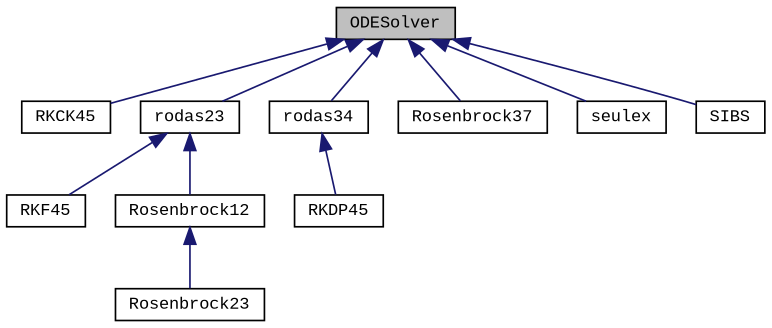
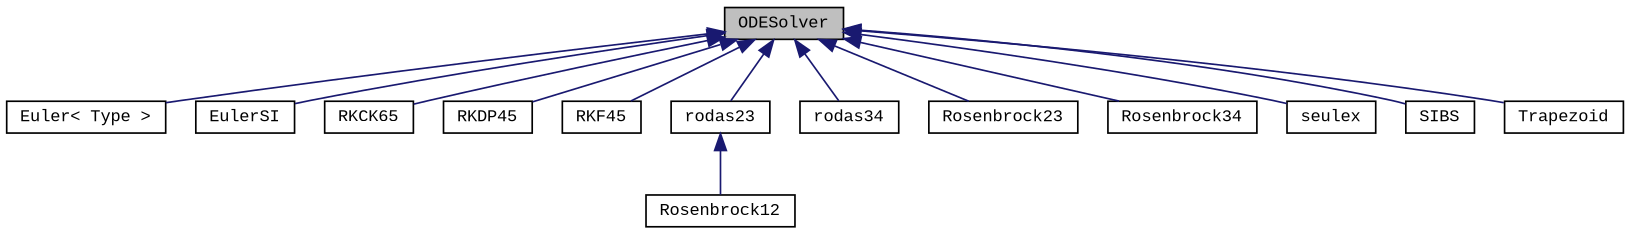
node "RKCK45": label "RKCK45" -> "RKCK65"
node "Euler< Type >": added
node "EulerSI": added
node "Rosenbrock37": label "Rosenbrock37" -> "Rosenbrock34"
node "Trapezoid": added
edge "RKF45" -> "rodas23": now "RKF45" -> "ODESolver"
edge "RKDP45" -> "rodas34": now "RKDP45" -> "ODESolver"
edge "Rosenbrock23" -> "Rosenbrock12": now "Rosenbrock23" -> "ODESolver"
